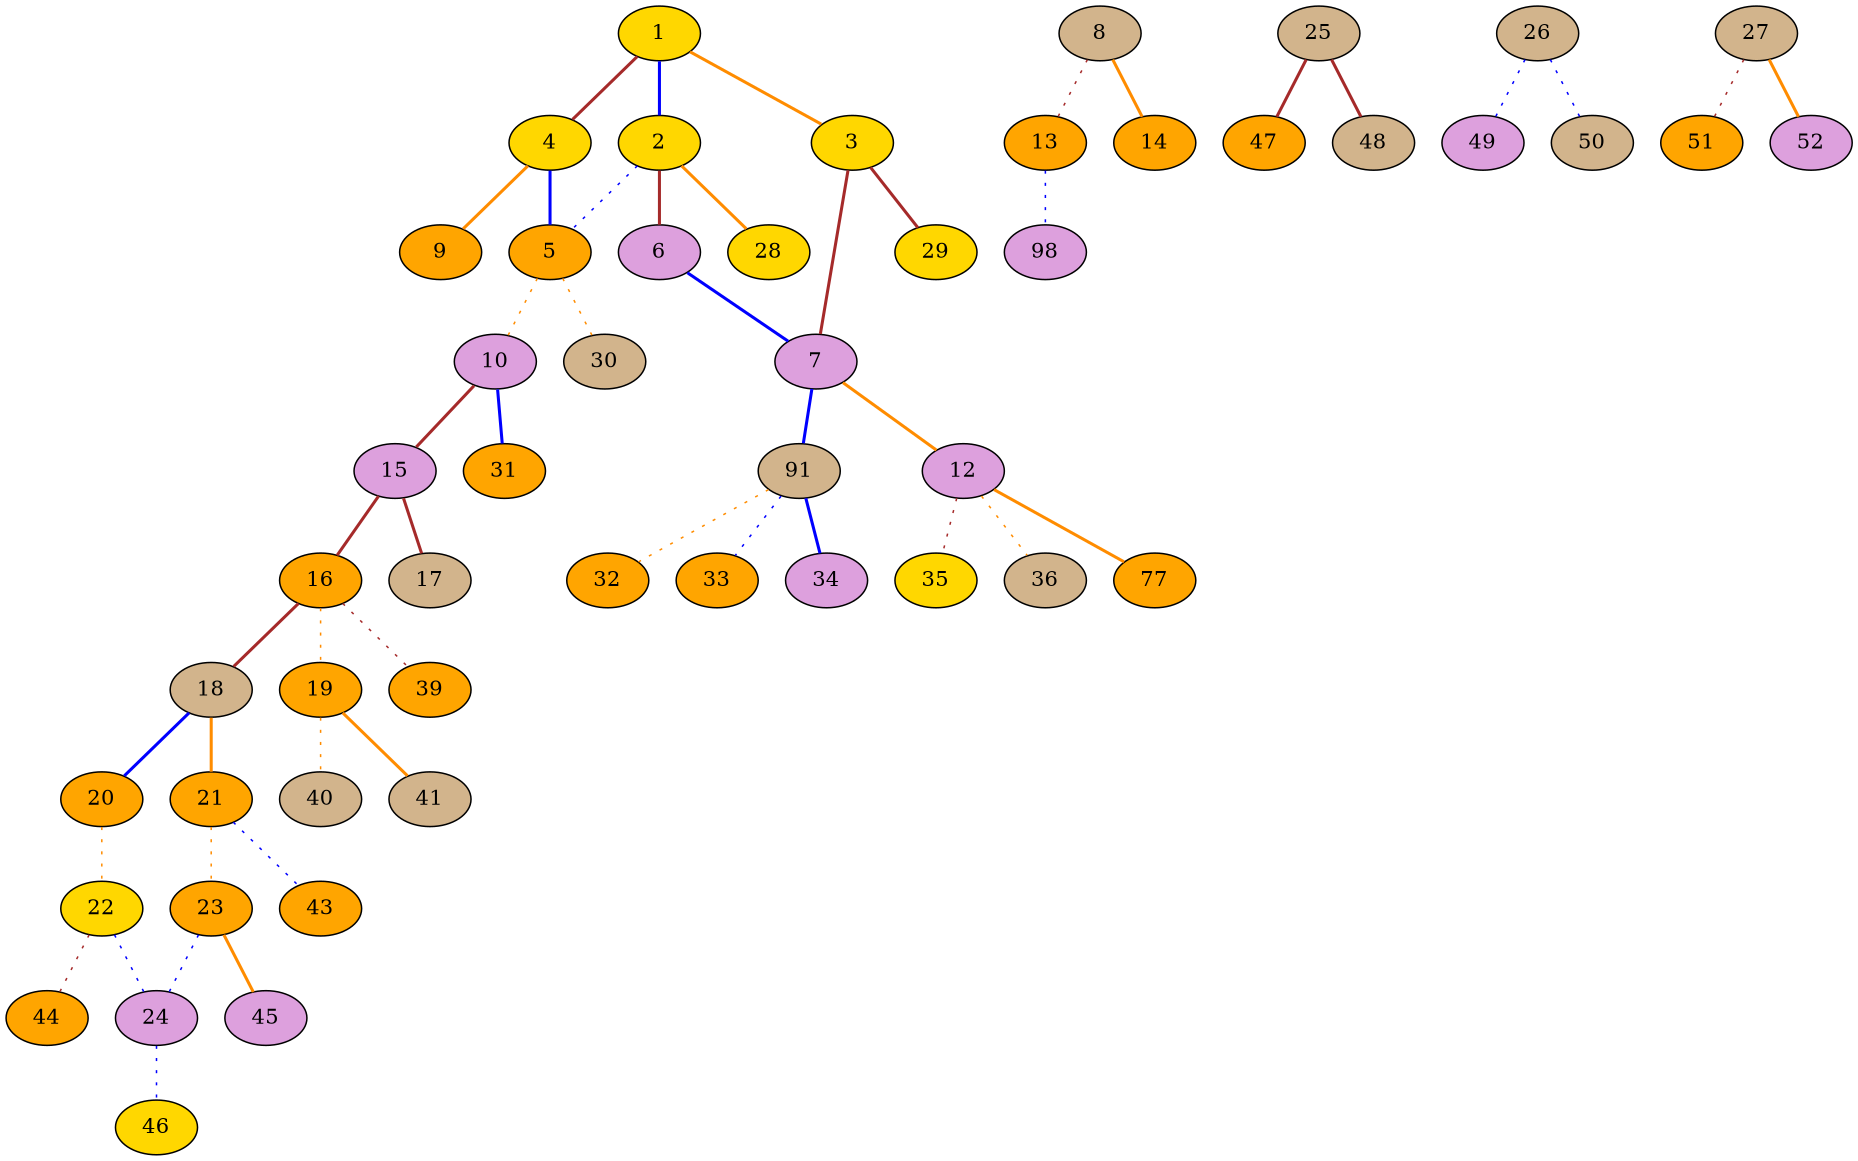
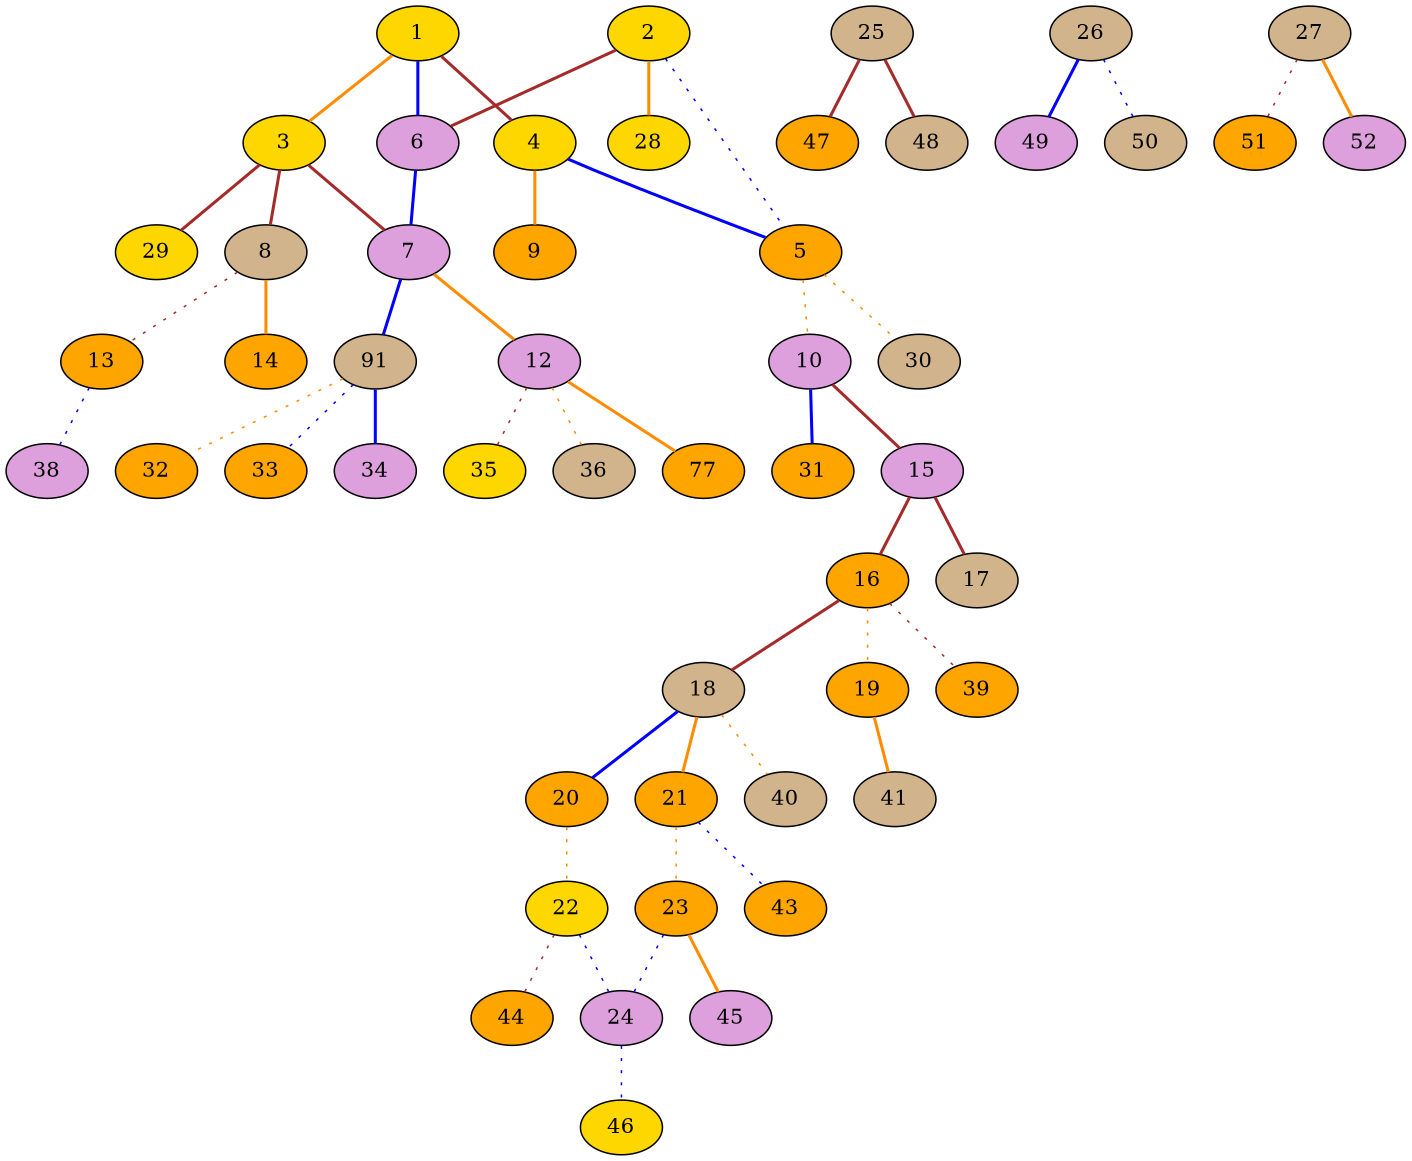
edge "1" -- "2": now "1" -- "6"
edge "26" -- "49": style dotted -> bold
edge "3" -- "8": added
node "98": label "98" -> "38"
edge "19" -- "40": now "18" -- "40"
